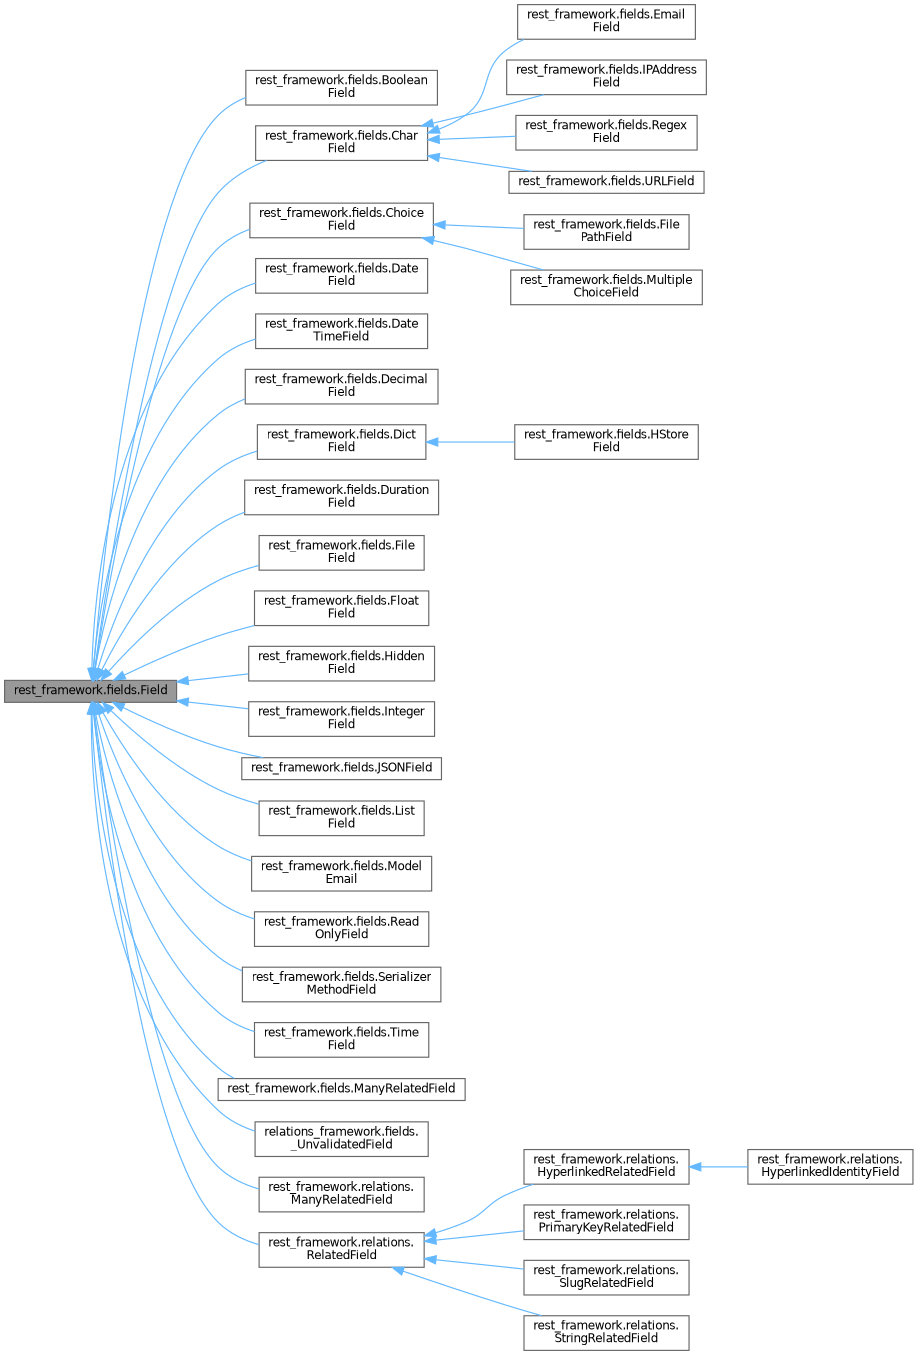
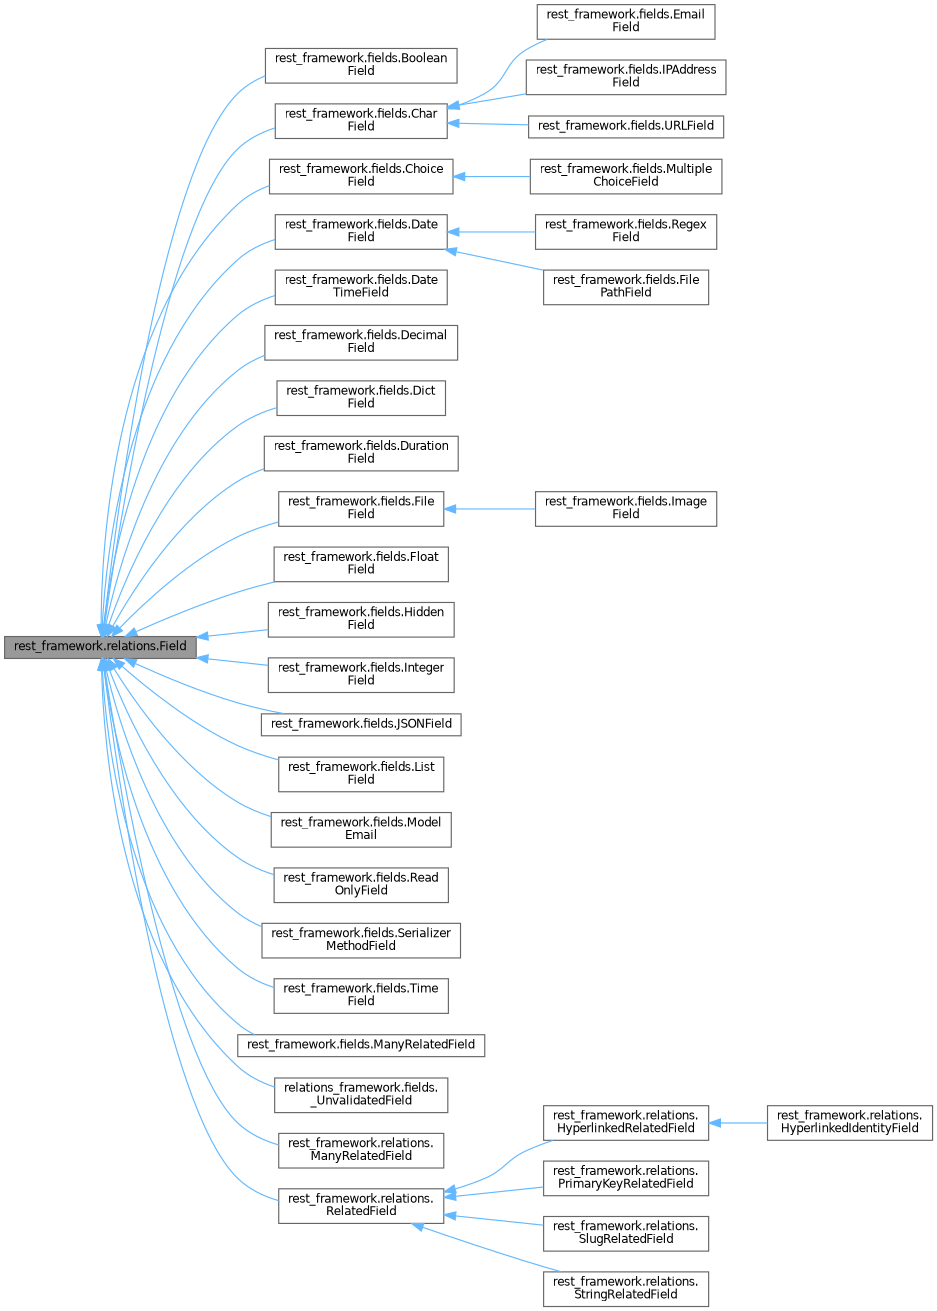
edge "rest_framework.fields.Regex Field" -> "rest_framework.fields.Char Field": now "rest_framework.fields.Regex Field" -> "rest_framework.fields.Date Field"
edge "rest_framework.fields.File PathField" -> "rest_framework.fields.Choice Field": now "rest_framework.fields.File PathField" -> "rest_framework.fields.Date Field"
node "rest_framework.fields.HStore Field": removed
node "rest_framework.fields.Image Field": added
node "rest_framework.fields.Field": label "rest_framework.fields.Field" -> "rest_framework.relations.Field"
